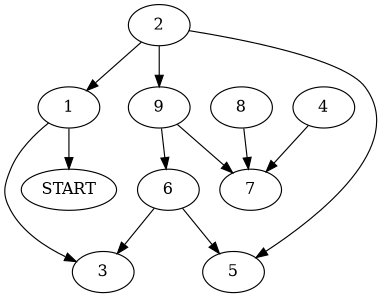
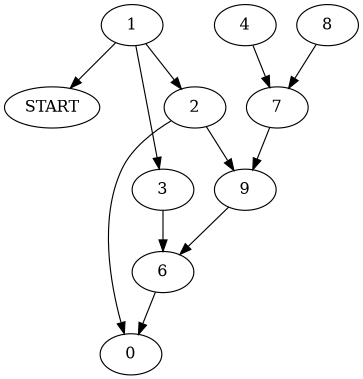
edge "2" -> "1": reversed
edge "9" -> "7": reversed
edge "6" -> "3": reversed
node "5": label "5" -> "0"
